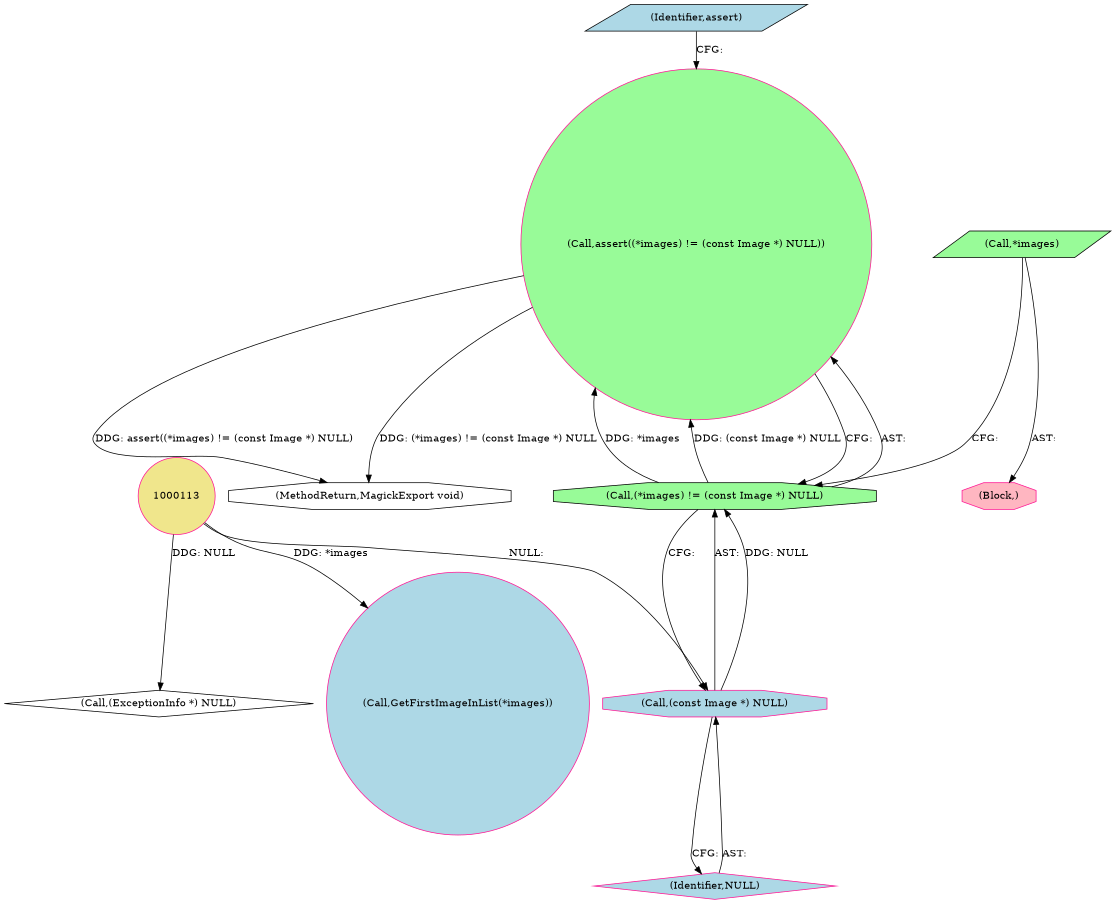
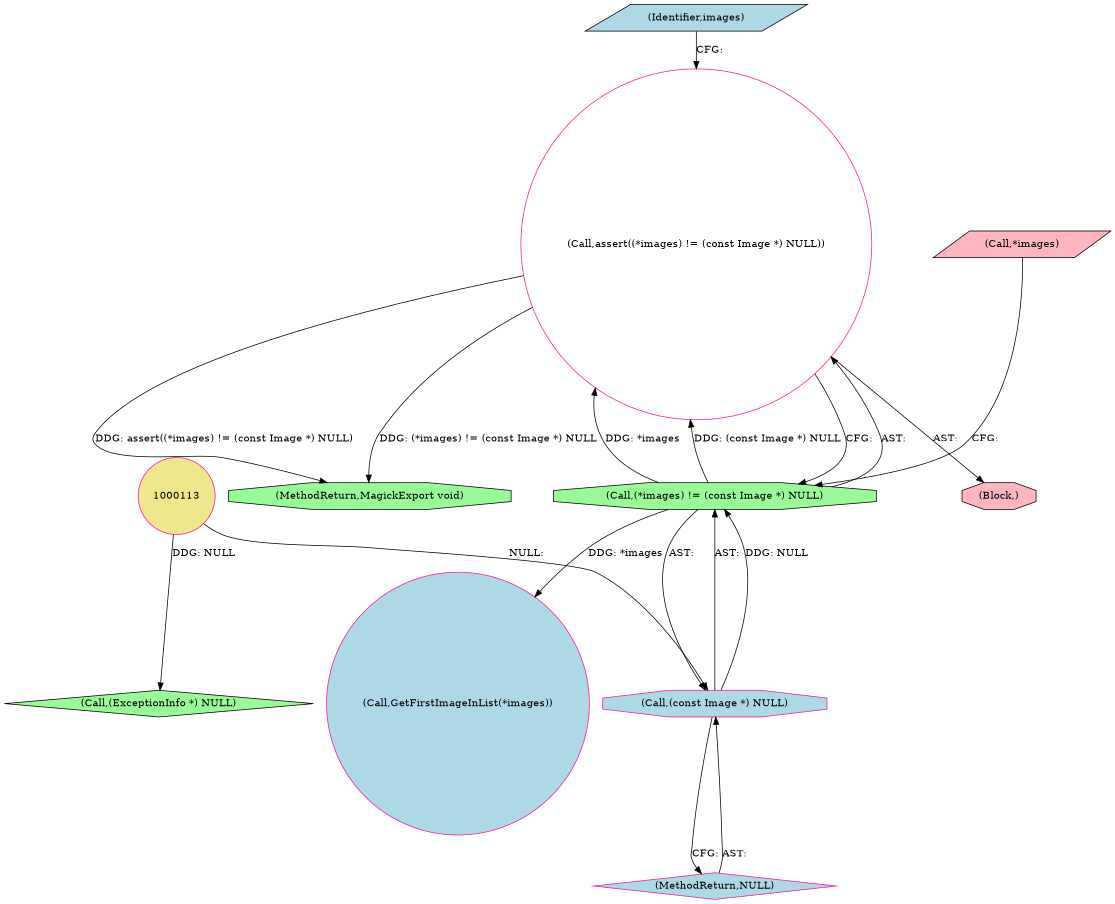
node "(Identifier,assert)": label "(Identifier,assert)" -> "(Identifier,images)"
node "(Call,assert((*images) != (const Image *) NULL))": fillcolor palegreen -> white
node "(Call,*images)": fillcolor palegreen -> lightpink
edge "(Call,*images)" -> "(Block,)": now "(Call,assert((*images) != (const Image *) NULL))" -> "(Block,)"
node "(MethodReturn,MagickExport void)": fillcolor white -> palegreen
node "(Block,)": color deeppink -> black
edge "(Call,(*images) != (const Image *) NULL)" -> "(Call,(const Image *) NULL)": label "CFG: " -> "AST: "
edge "1000113" -> "(Call,GetFirstImageInList(*images))": now "(Call,(*images) != (const Image *) NULL)" -> "(Call,GetFirstImageInList(*images))"
node "(Call,(ExceptionInfo *) NULL)": fillcolor white -> palegreen
node "(Identifier,NULL)": label "(Identifier,NULL)" -> "(MethodReturn,NULL)"
